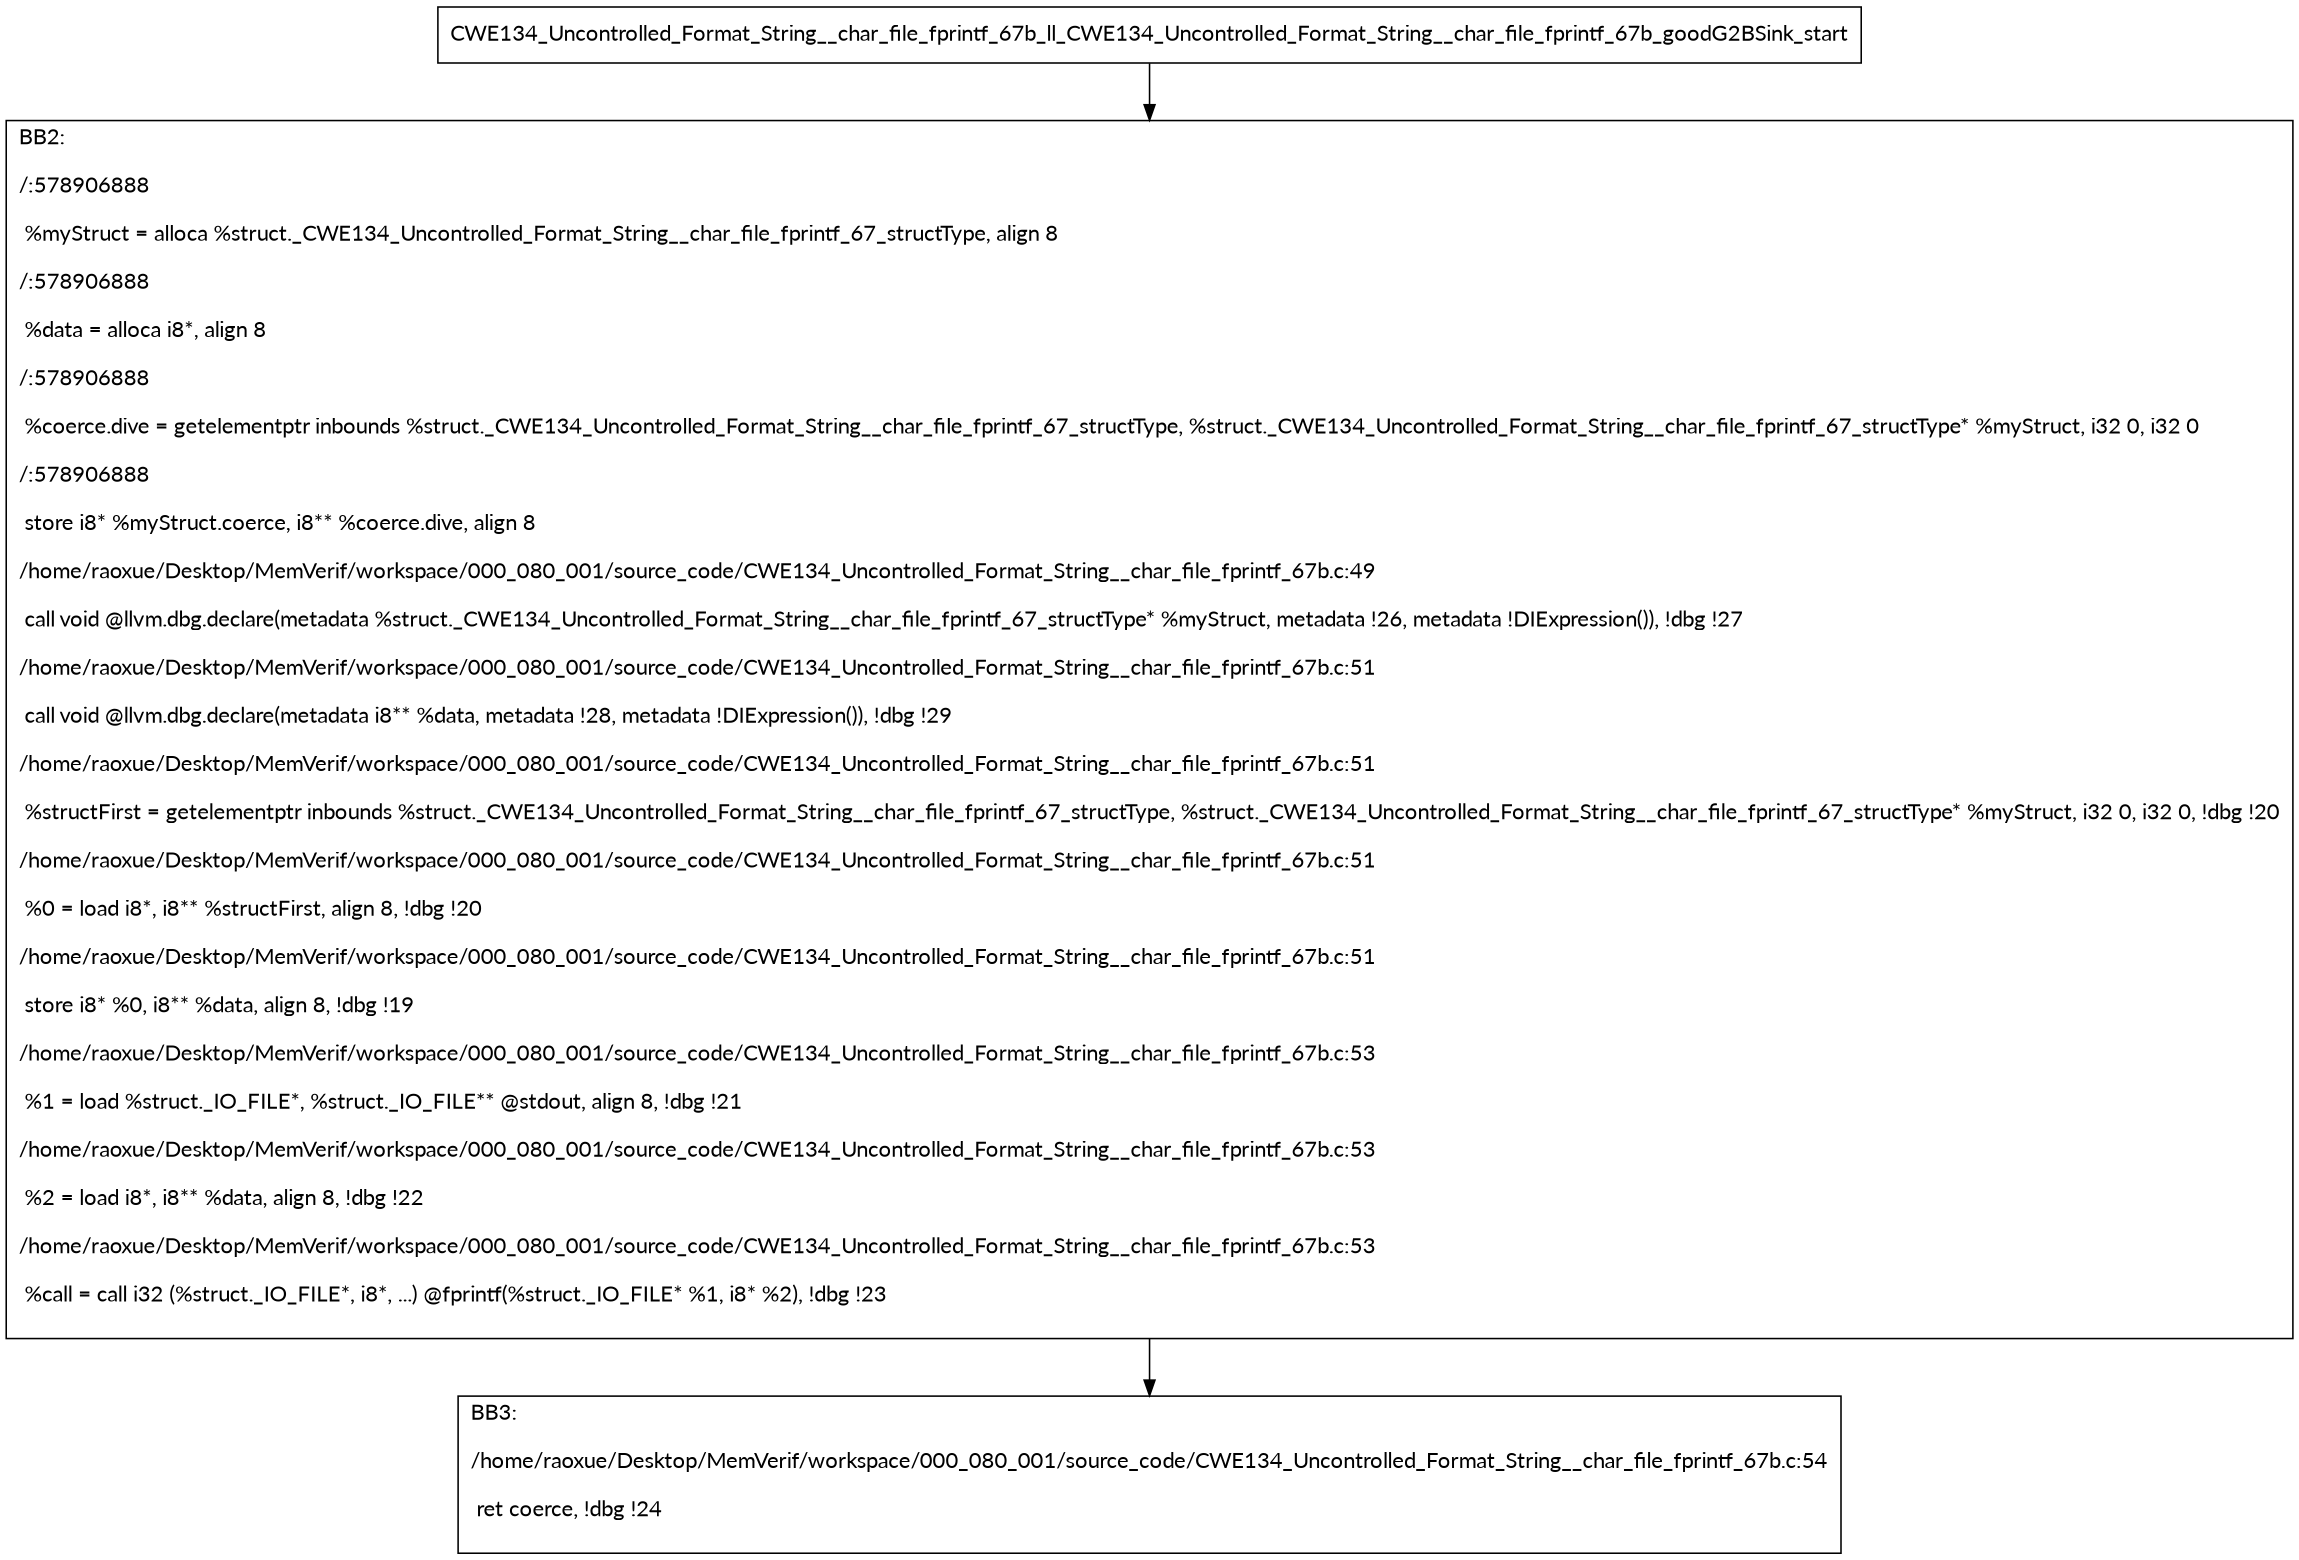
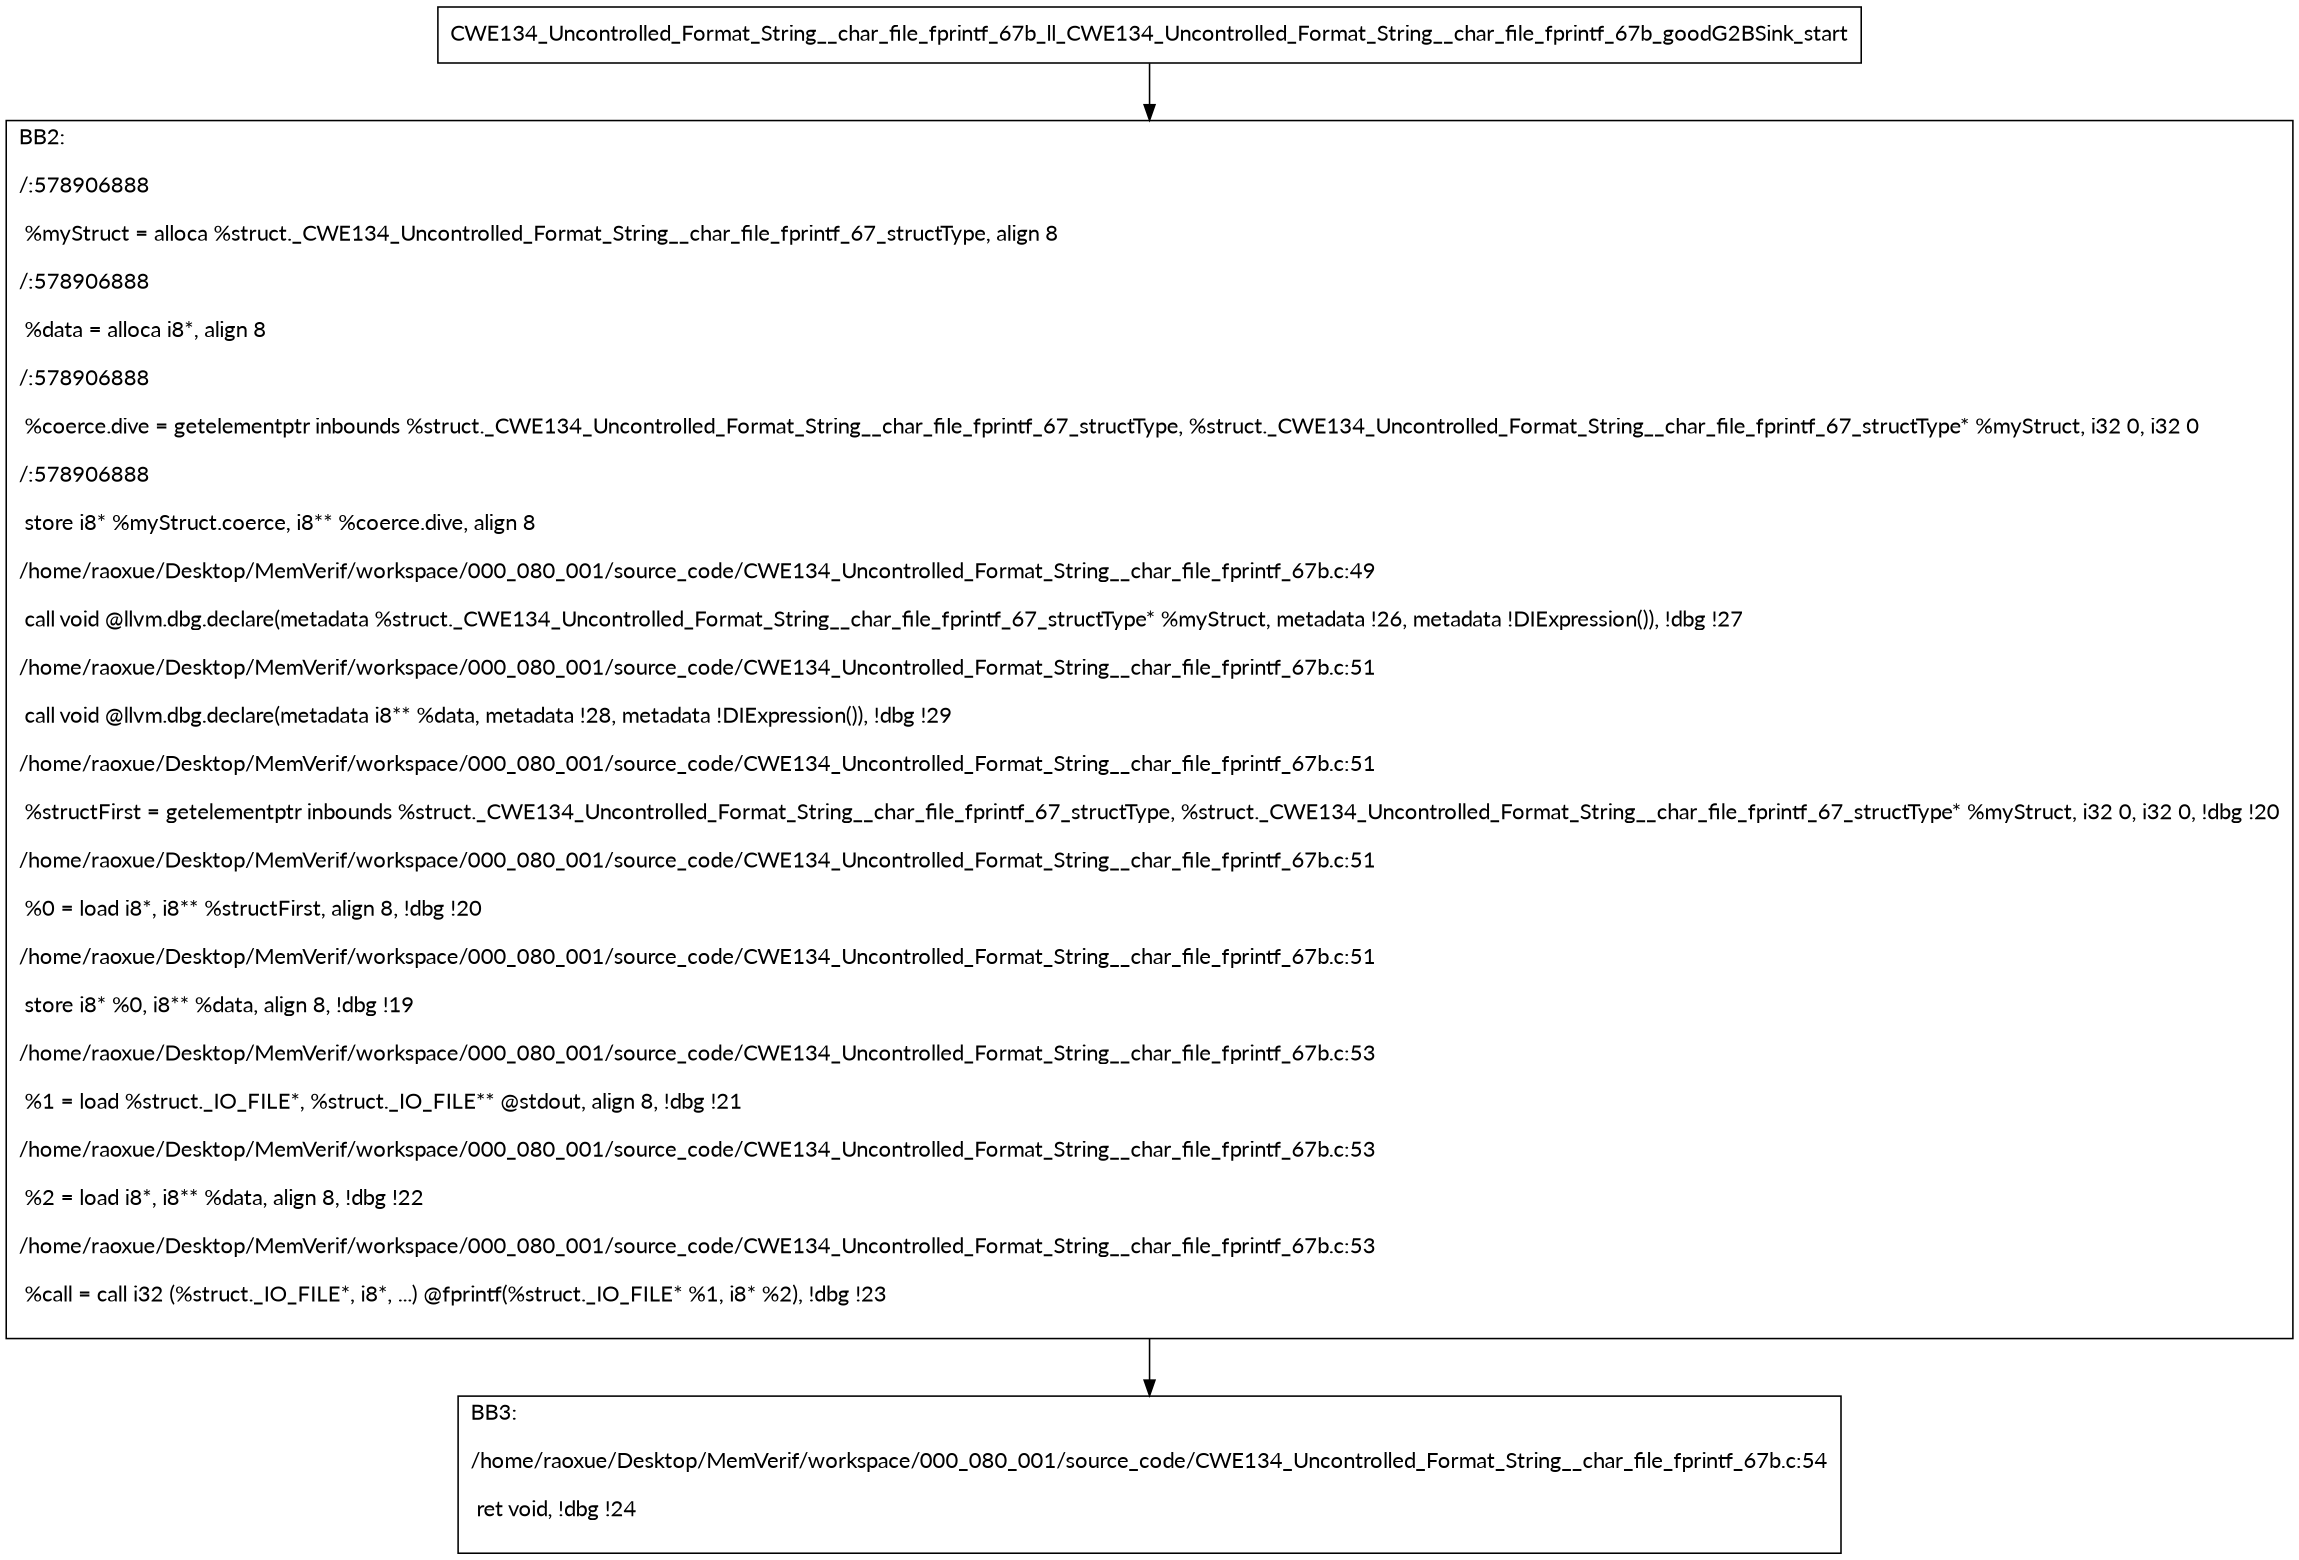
node "BB3:": text "ret coerce, !dbg !24" -> "ret void, !dbg !24"
